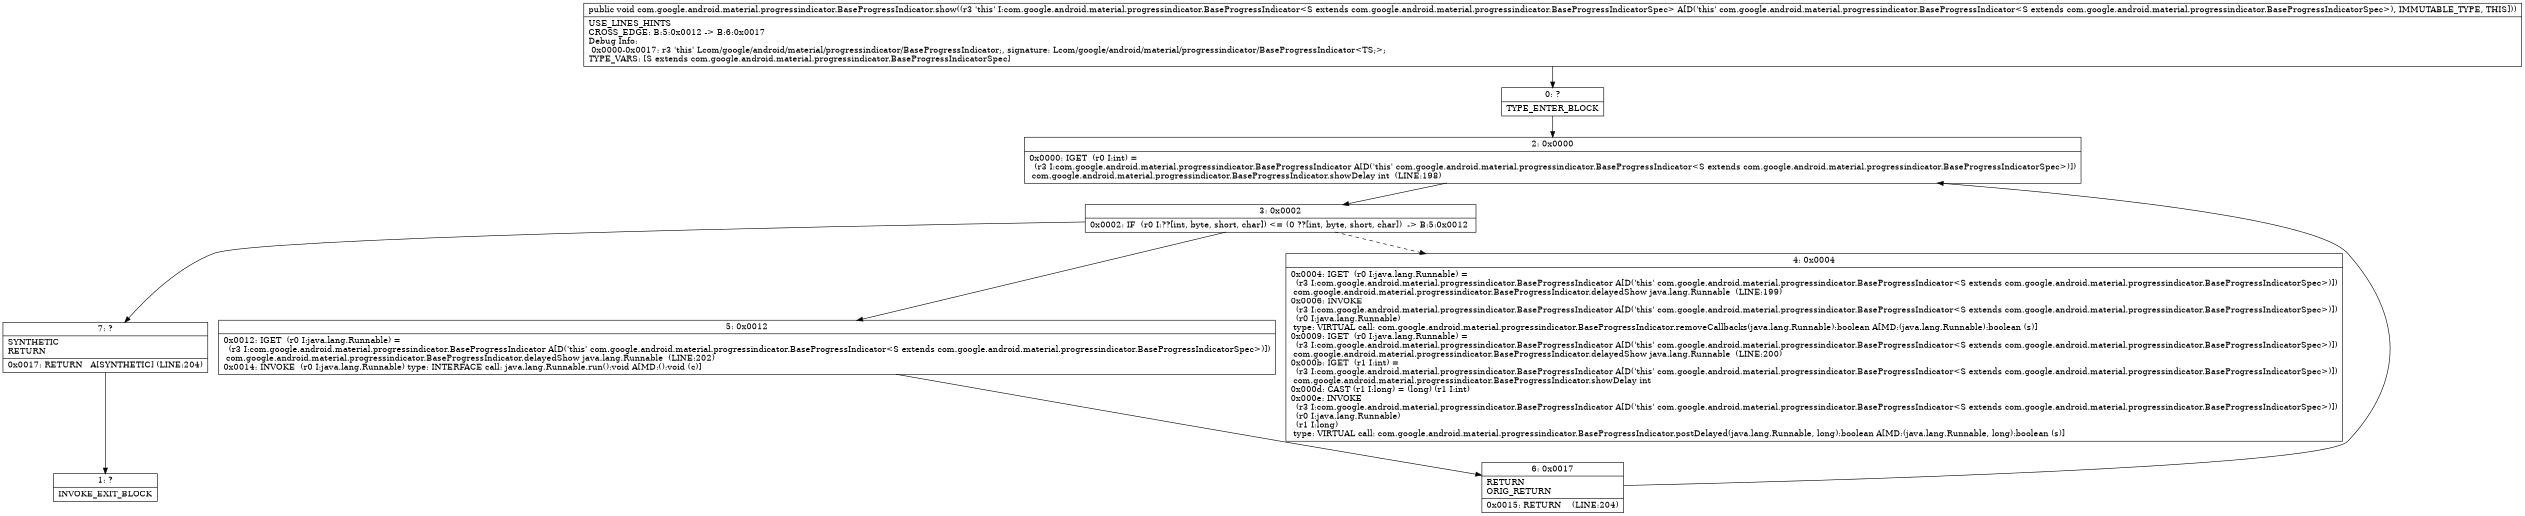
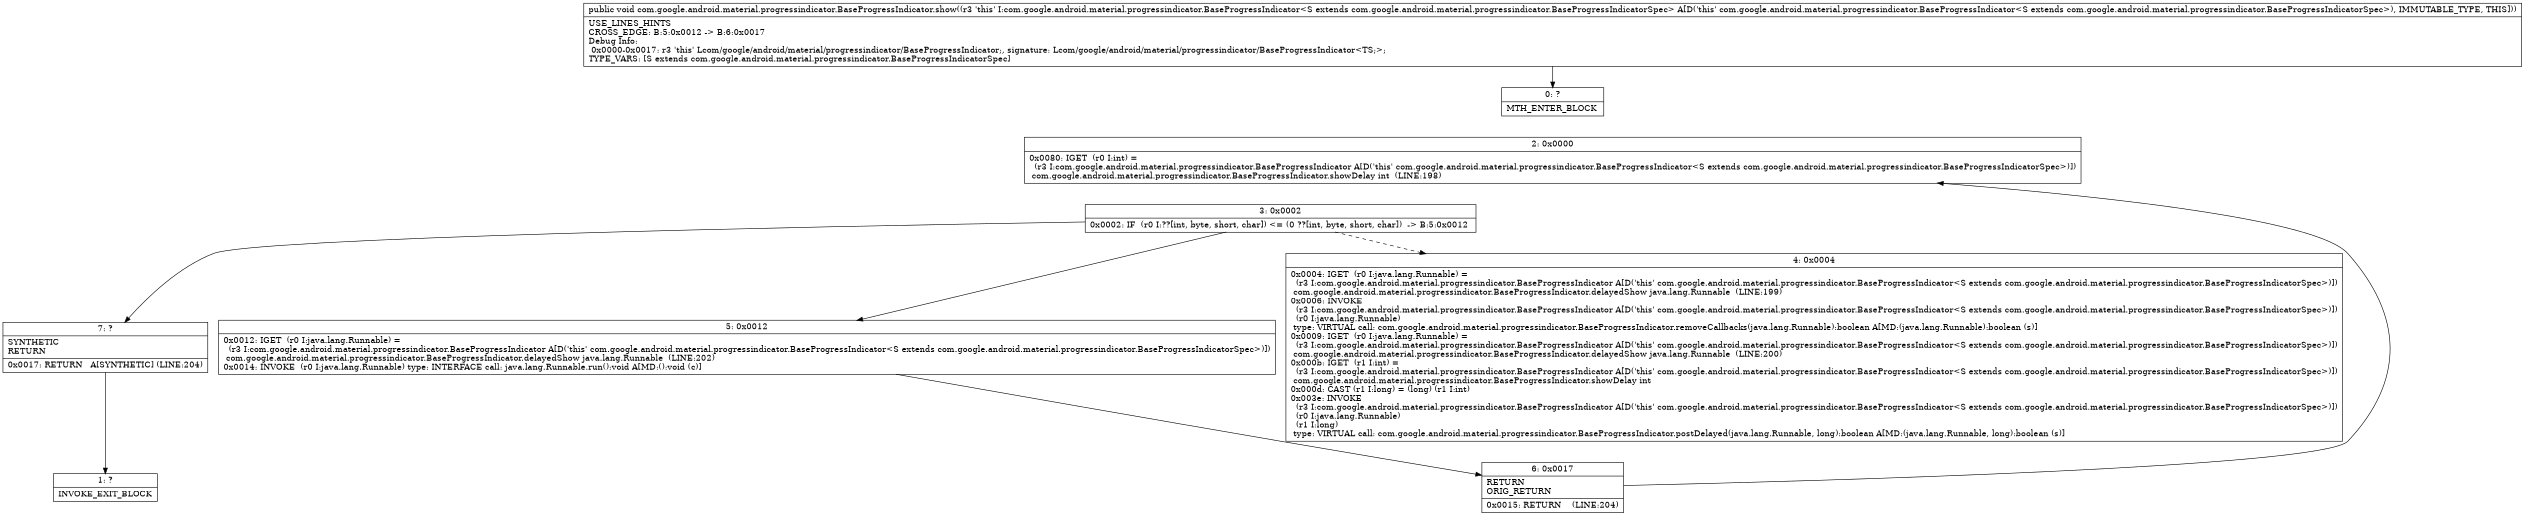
node "0: ?": text "TYPE_ENTER_BLOCK" -> "MTH_ENTER_BLOCK"
edge "0: ?" -> "2: 0x0000": removed
node "2: 0x0000": text "0x0000: IGET  (r0 I:int) =" -> "0x0080: IGET  (r0 I:int) ="
edge "2: 0x0000" -> "3: 0x0002": removed
node "4: 0x0004": text "0x000e: INVOKE" -> "0x003e: INVOKE"
